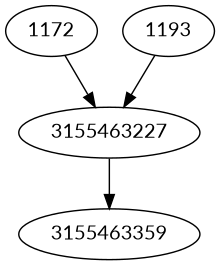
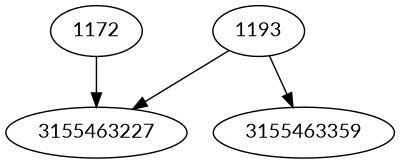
edge "3155463227" -> "3155463359": now "1193" -> "3155463359"
